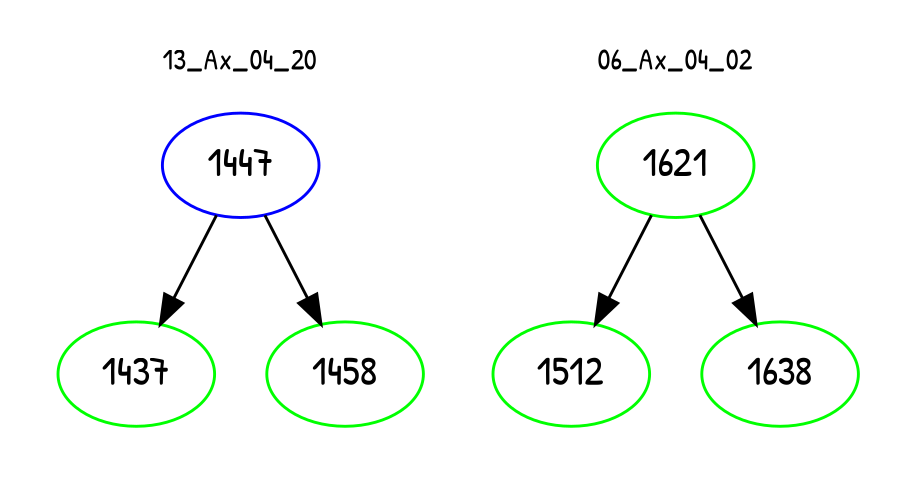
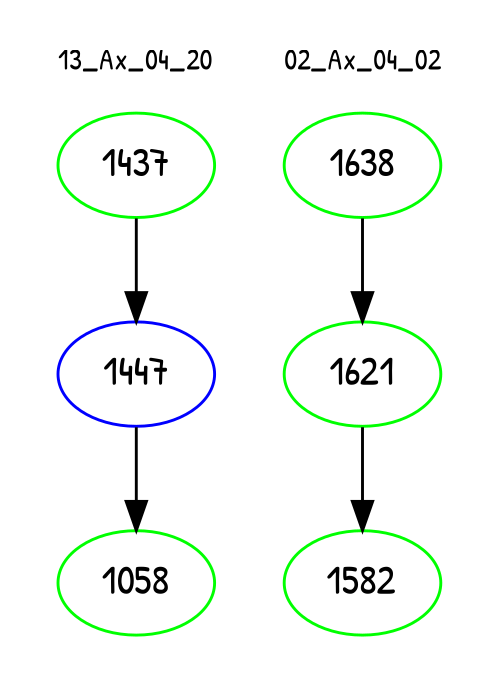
cluster "06_Ax_04_02": label "06_Ax_04_02" -> "02_Ax_04_02"
edge "1447" -> "1437": reversed
edge "1621" -> "1638": reversed
node "1458": label "1458" -> "1058"
node "1512": label "1512" -> "1582"
